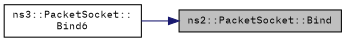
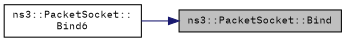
node "ns2::PacketSocket::Bind": label "ns2::PacketSocket::Bind" -> "ns3::PacketSocket::Bind"
